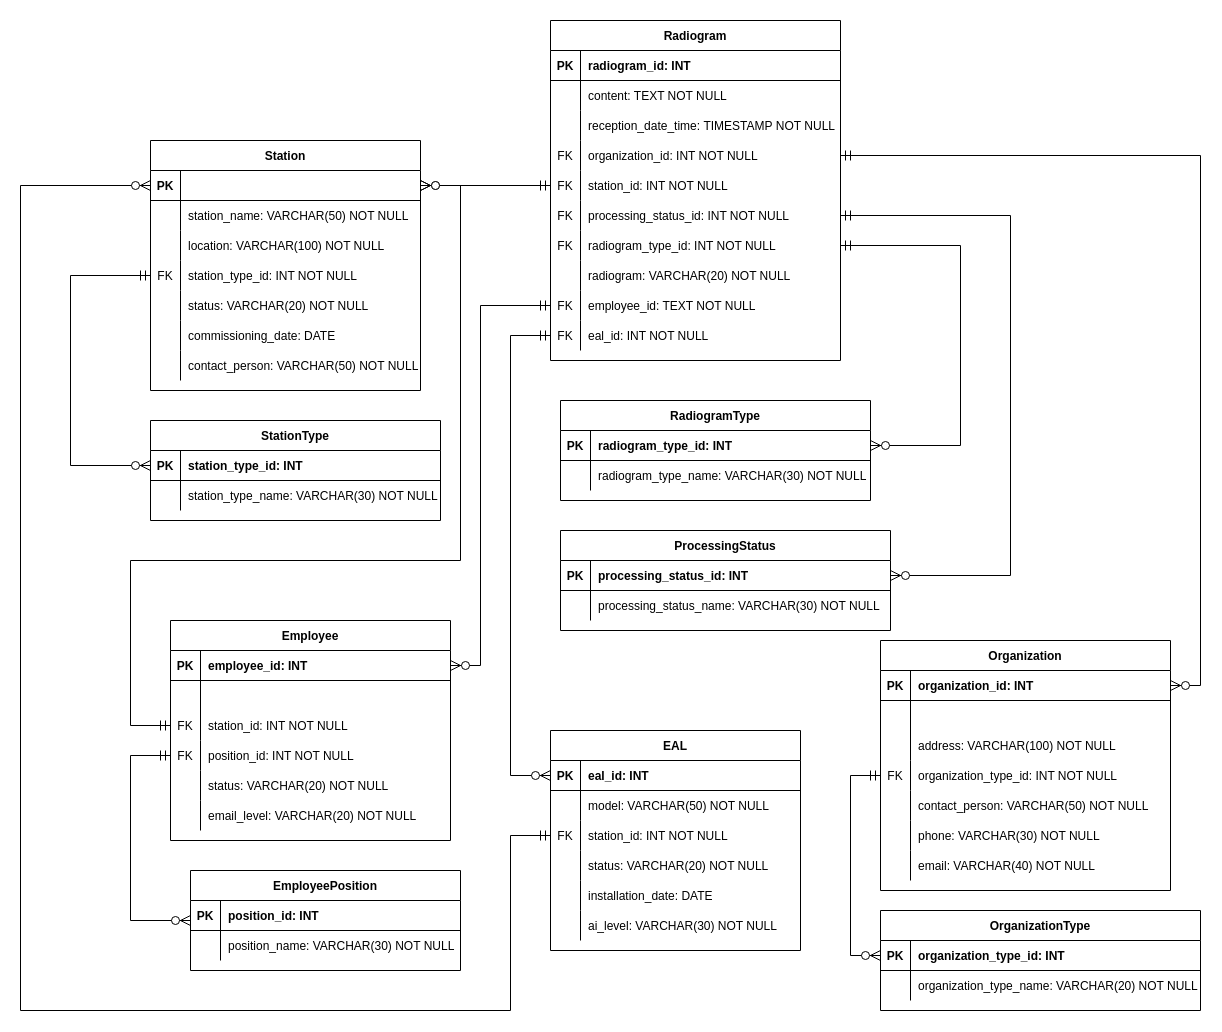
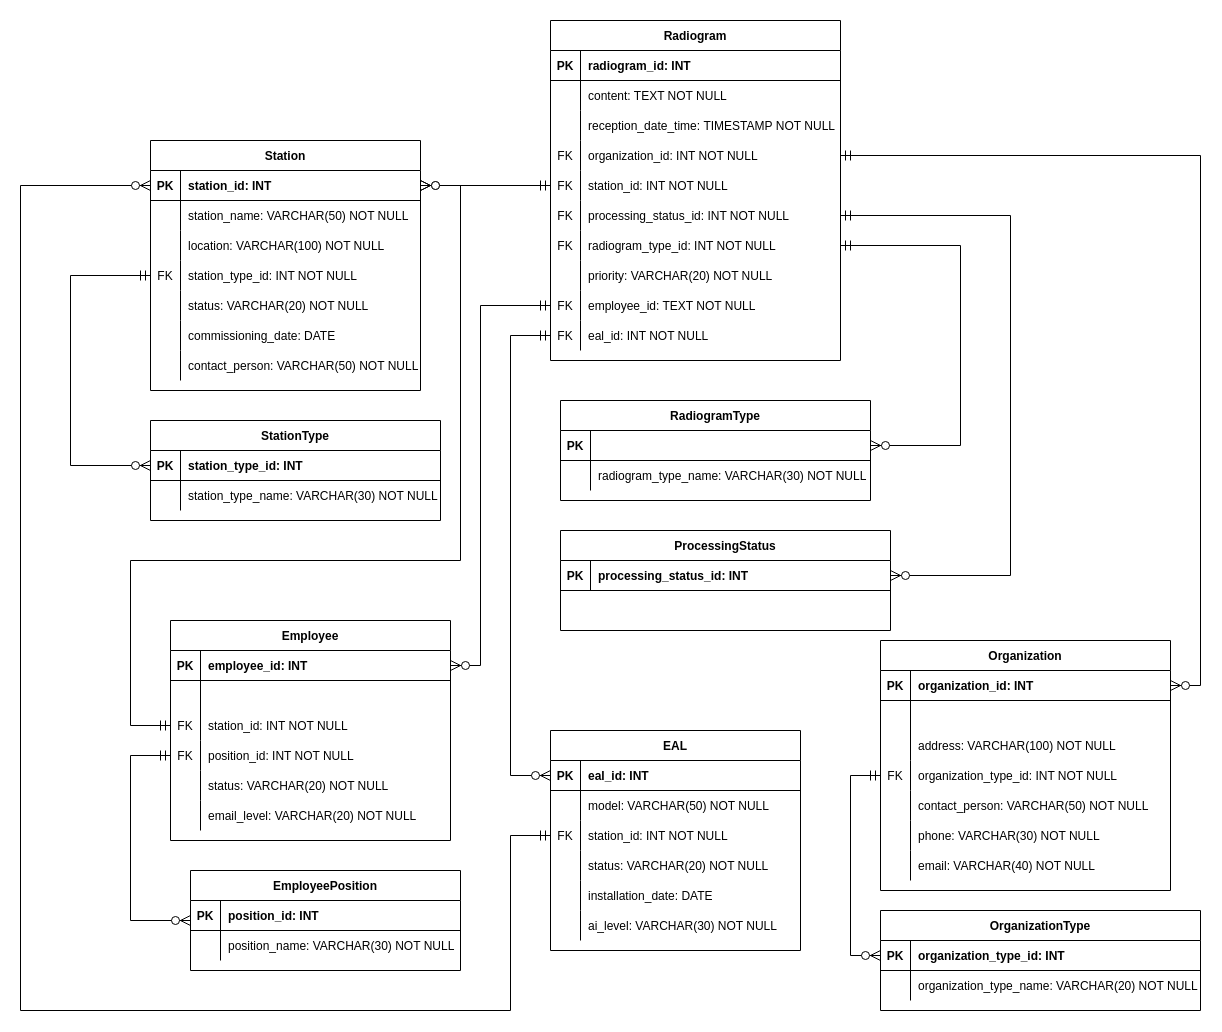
node "station_id: INT": added
node "radiogram: VARCHAR(20) NOT NULL": label "radiogram: VARCHAR(20) NOT NULL" -> "priority: VARCHAR(20) NOT NULL"
node "radiogram_type_id: INT": removed
node "processing_status_name: VARCHAR(30) NOT NULL": removed
